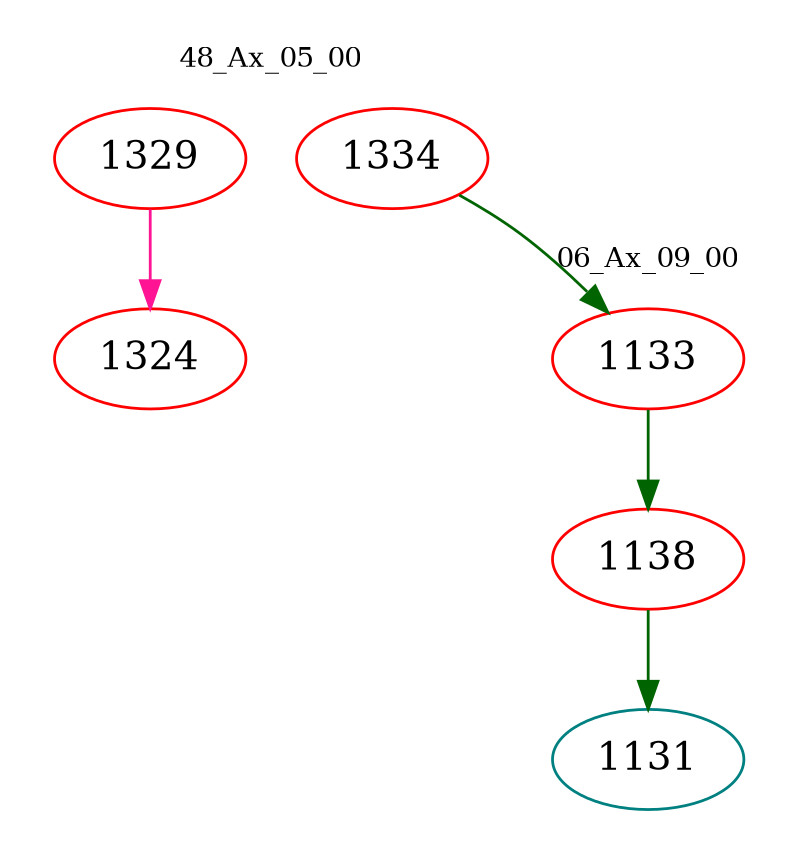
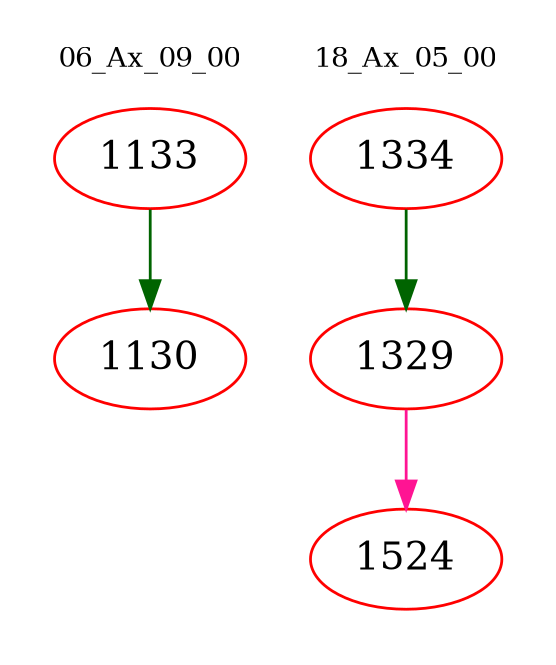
cluster "48_Ax_05_00": label "48_Ax_05_00" -> "18_Ax_05_00"
edge "1334" -> "1133": now "1334" -> "1329"
node "1324": label "1324" -> "1524"
node "1138": label "1138" -> "1130"
node "1131": removed
